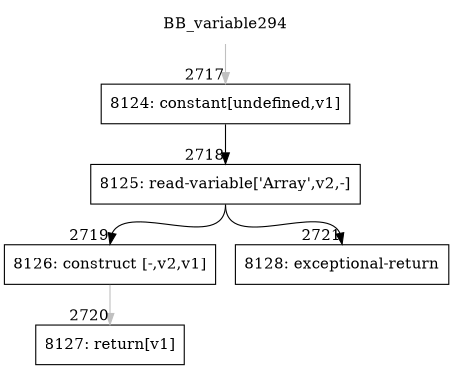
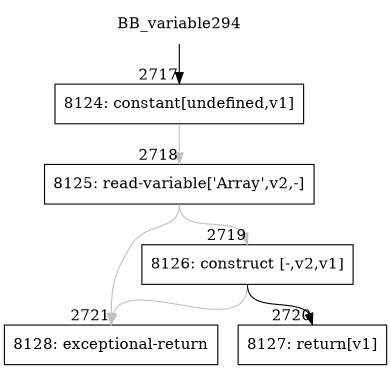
edge "BB_variable294" -> "8124: constant[undefined,v1]": color gray -> black
edge "8124: constant[undefined,v1]" -> "8125: read-variable['Array',v2,-]": color black -> gray
edge "8125: read-variable['Array',v2,-]" -> "8126: construct [-,v2,v1]": color black -> gray
edge "8125: read-variable['Array',v2,-]" -> "8128: exceptional-return": color black -> gray
edge "8126: construct [-,v2,v1]" -> "8127: return[v1]": color gray -> black
edge "8126: construct [-,v2,v1]" -> "8128: exceptional-return": added
